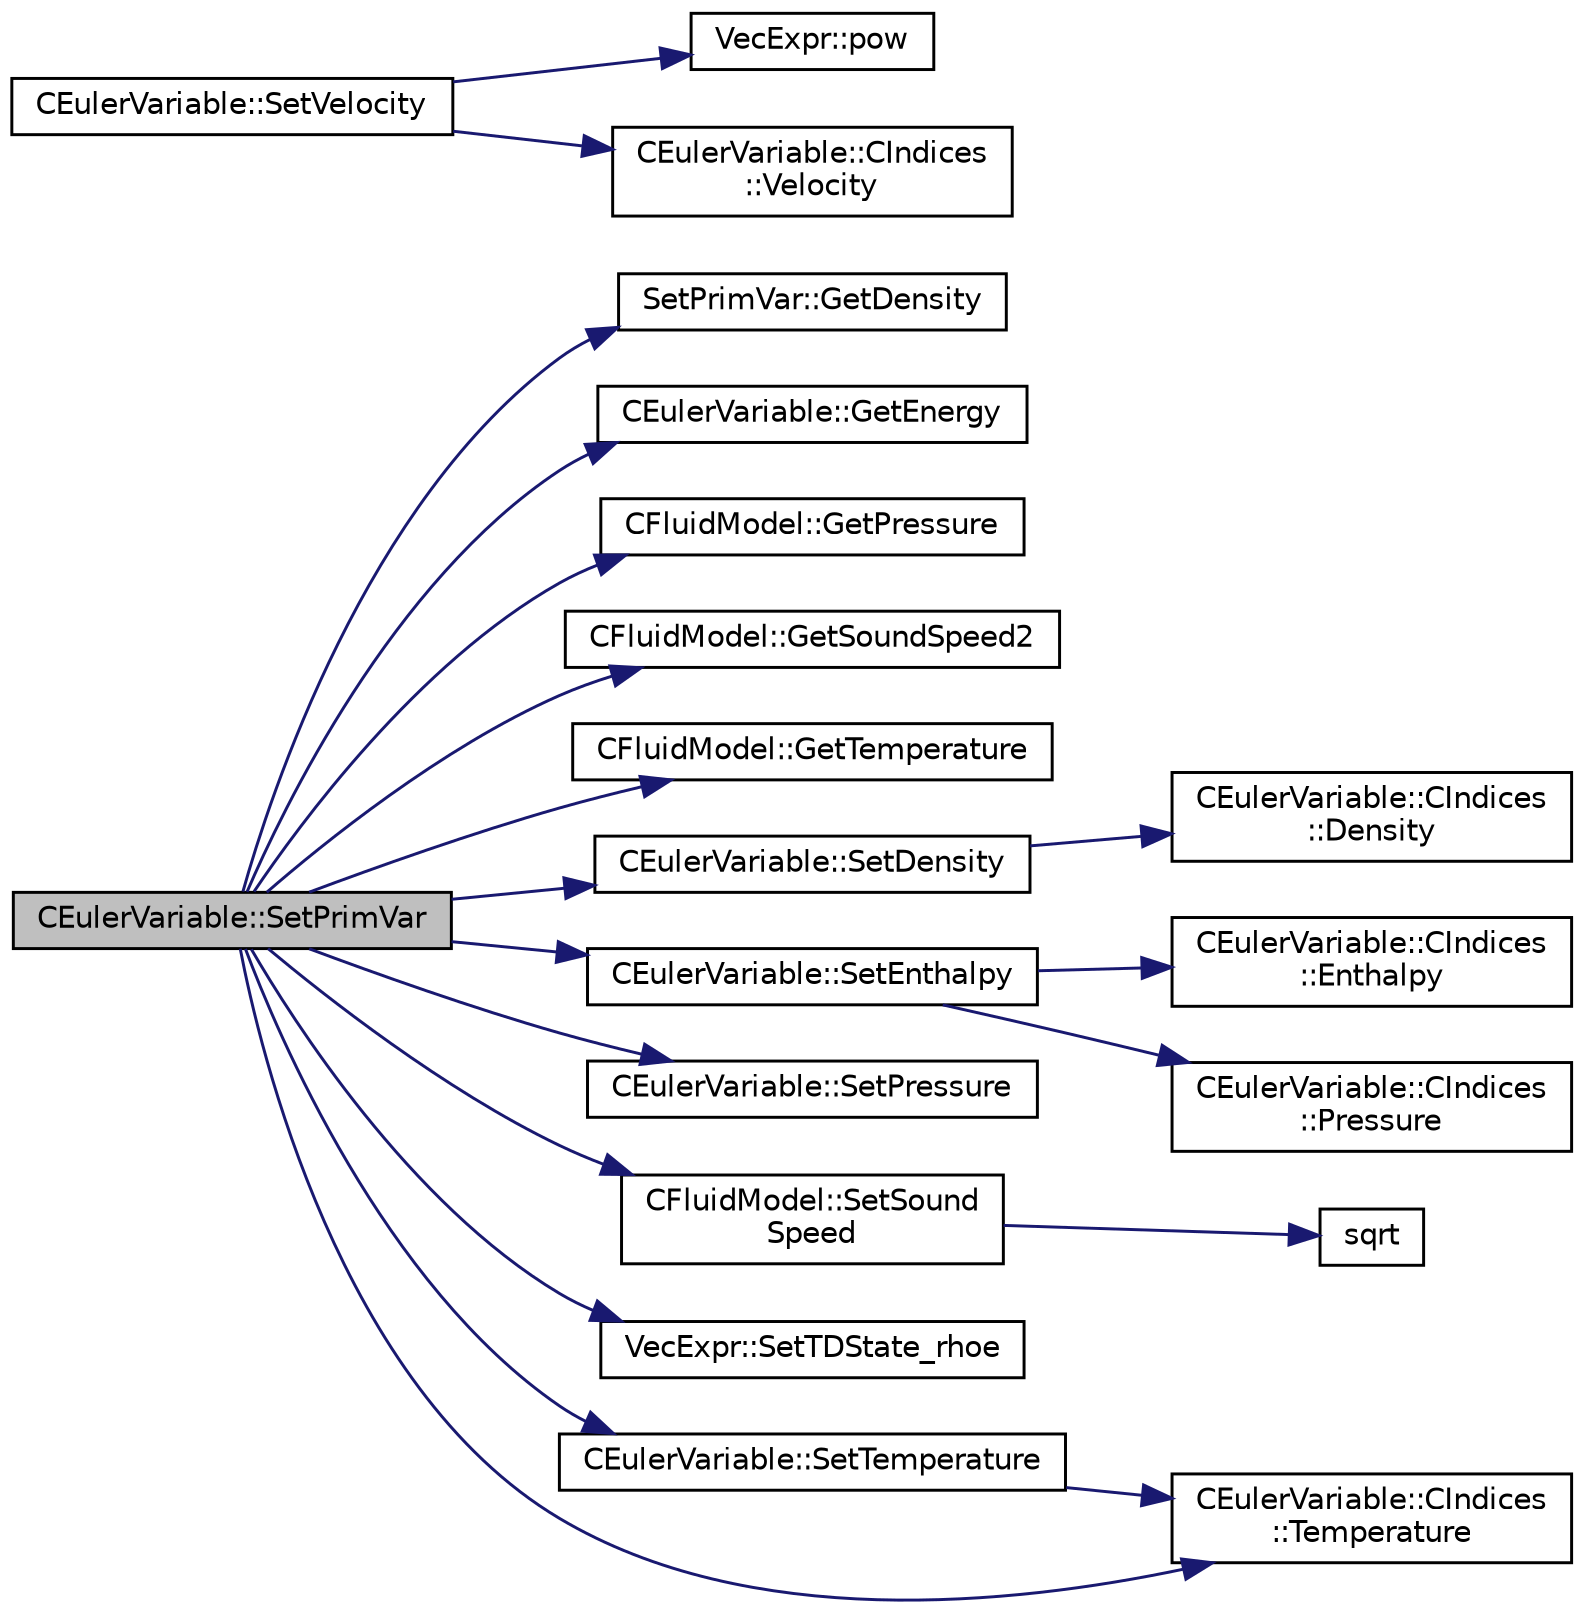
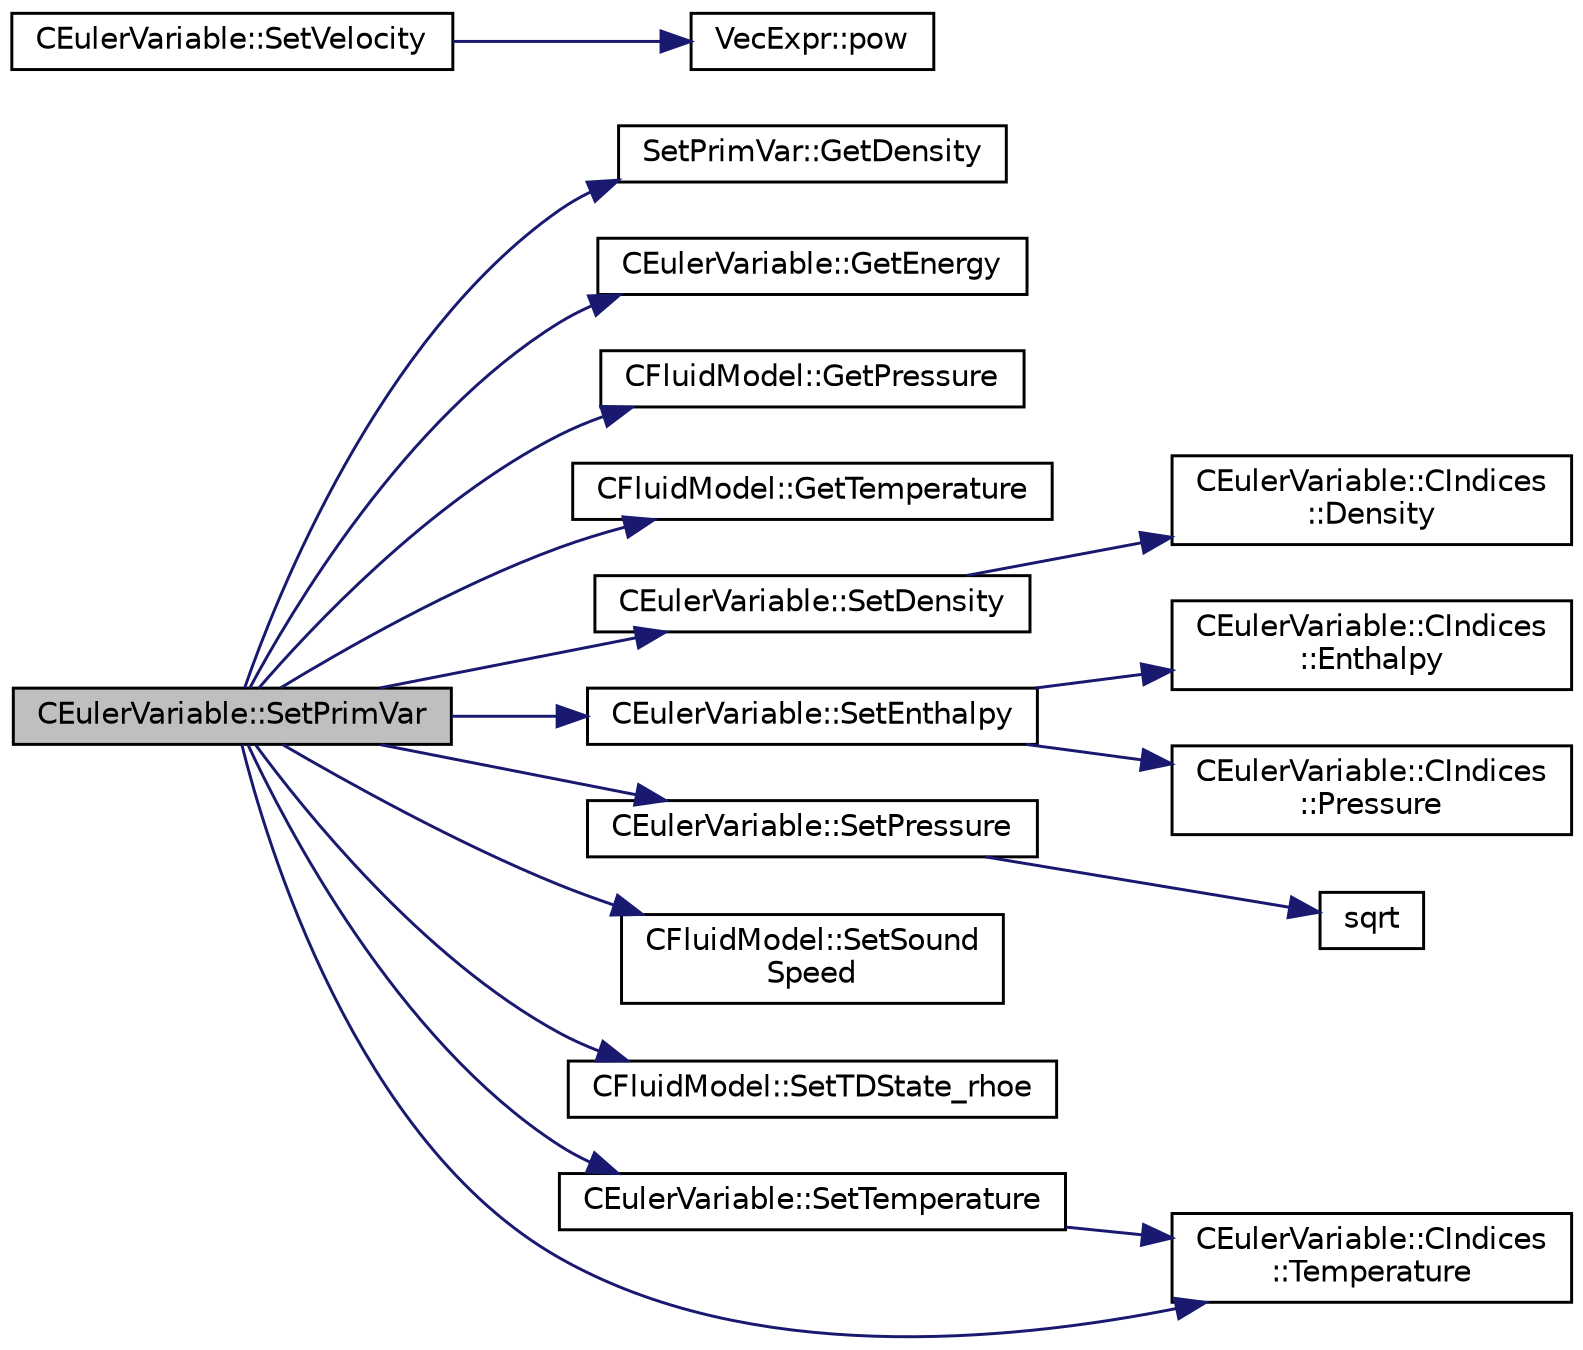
node "CEulerVariable::CIndices ::Velocity": removed
node "CFluidModel::GetSoundSpeed2": removed
edge "CFluidModel::SetSound Speed" -> "sqrt": now "CEulerVariable::SetPressure" -> "sqrt"
node "VecExpr::SetTDState_rhoe": label "VecExpr::SetTDState_rhoe" -> "CFluidModel::SetTDState_rhoe"
